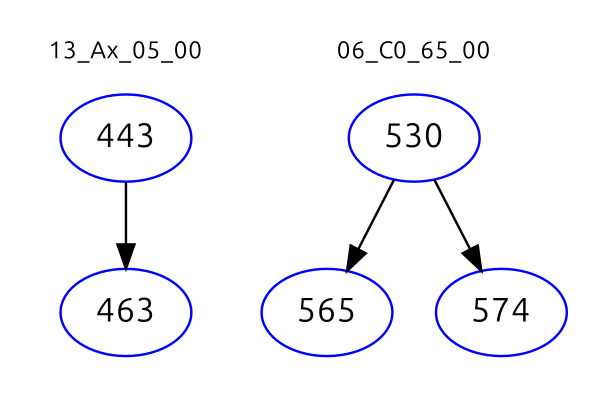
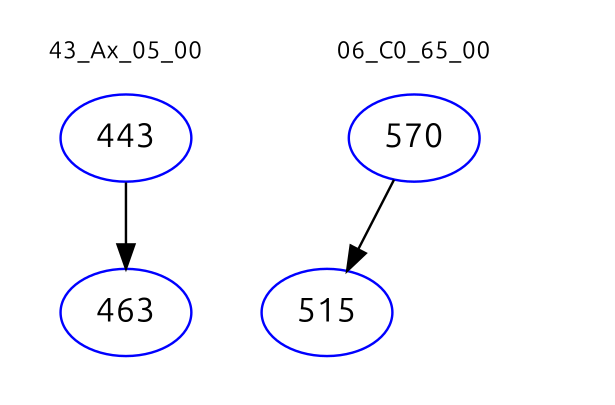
cluster "13_Ax_05_00": label "13_Ax_05_00" -> "43_Ax_05_00"
node "530": label "530" -> "570"
node "565": label "565" -> "515"
node "574": removed
